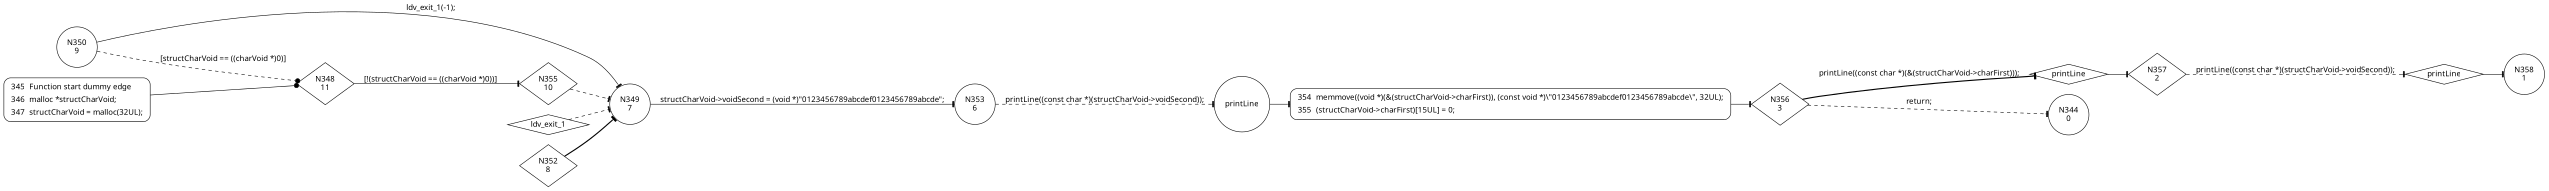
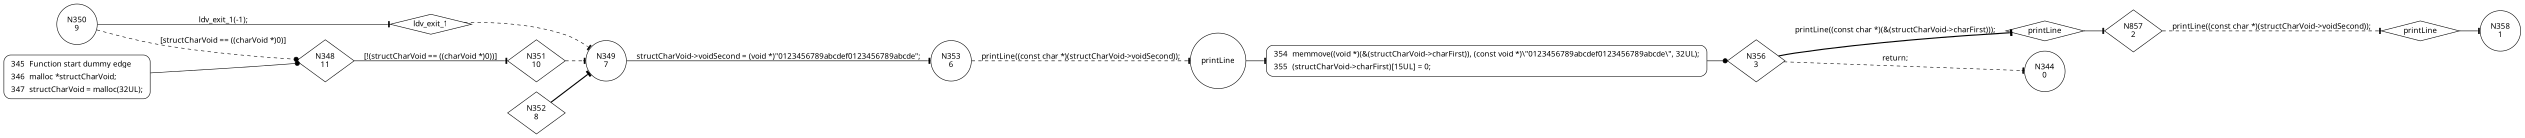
edge "N350 9" -> "N349 7": now "N350 9" -> "ldv_exit_1"
node "N357 2": label "N357 2" -> "N857 2"
node "N355 10": label "N355 10" -> "N351 10"
edge "354" -> "N356 3": arrowhead tee -> dot
